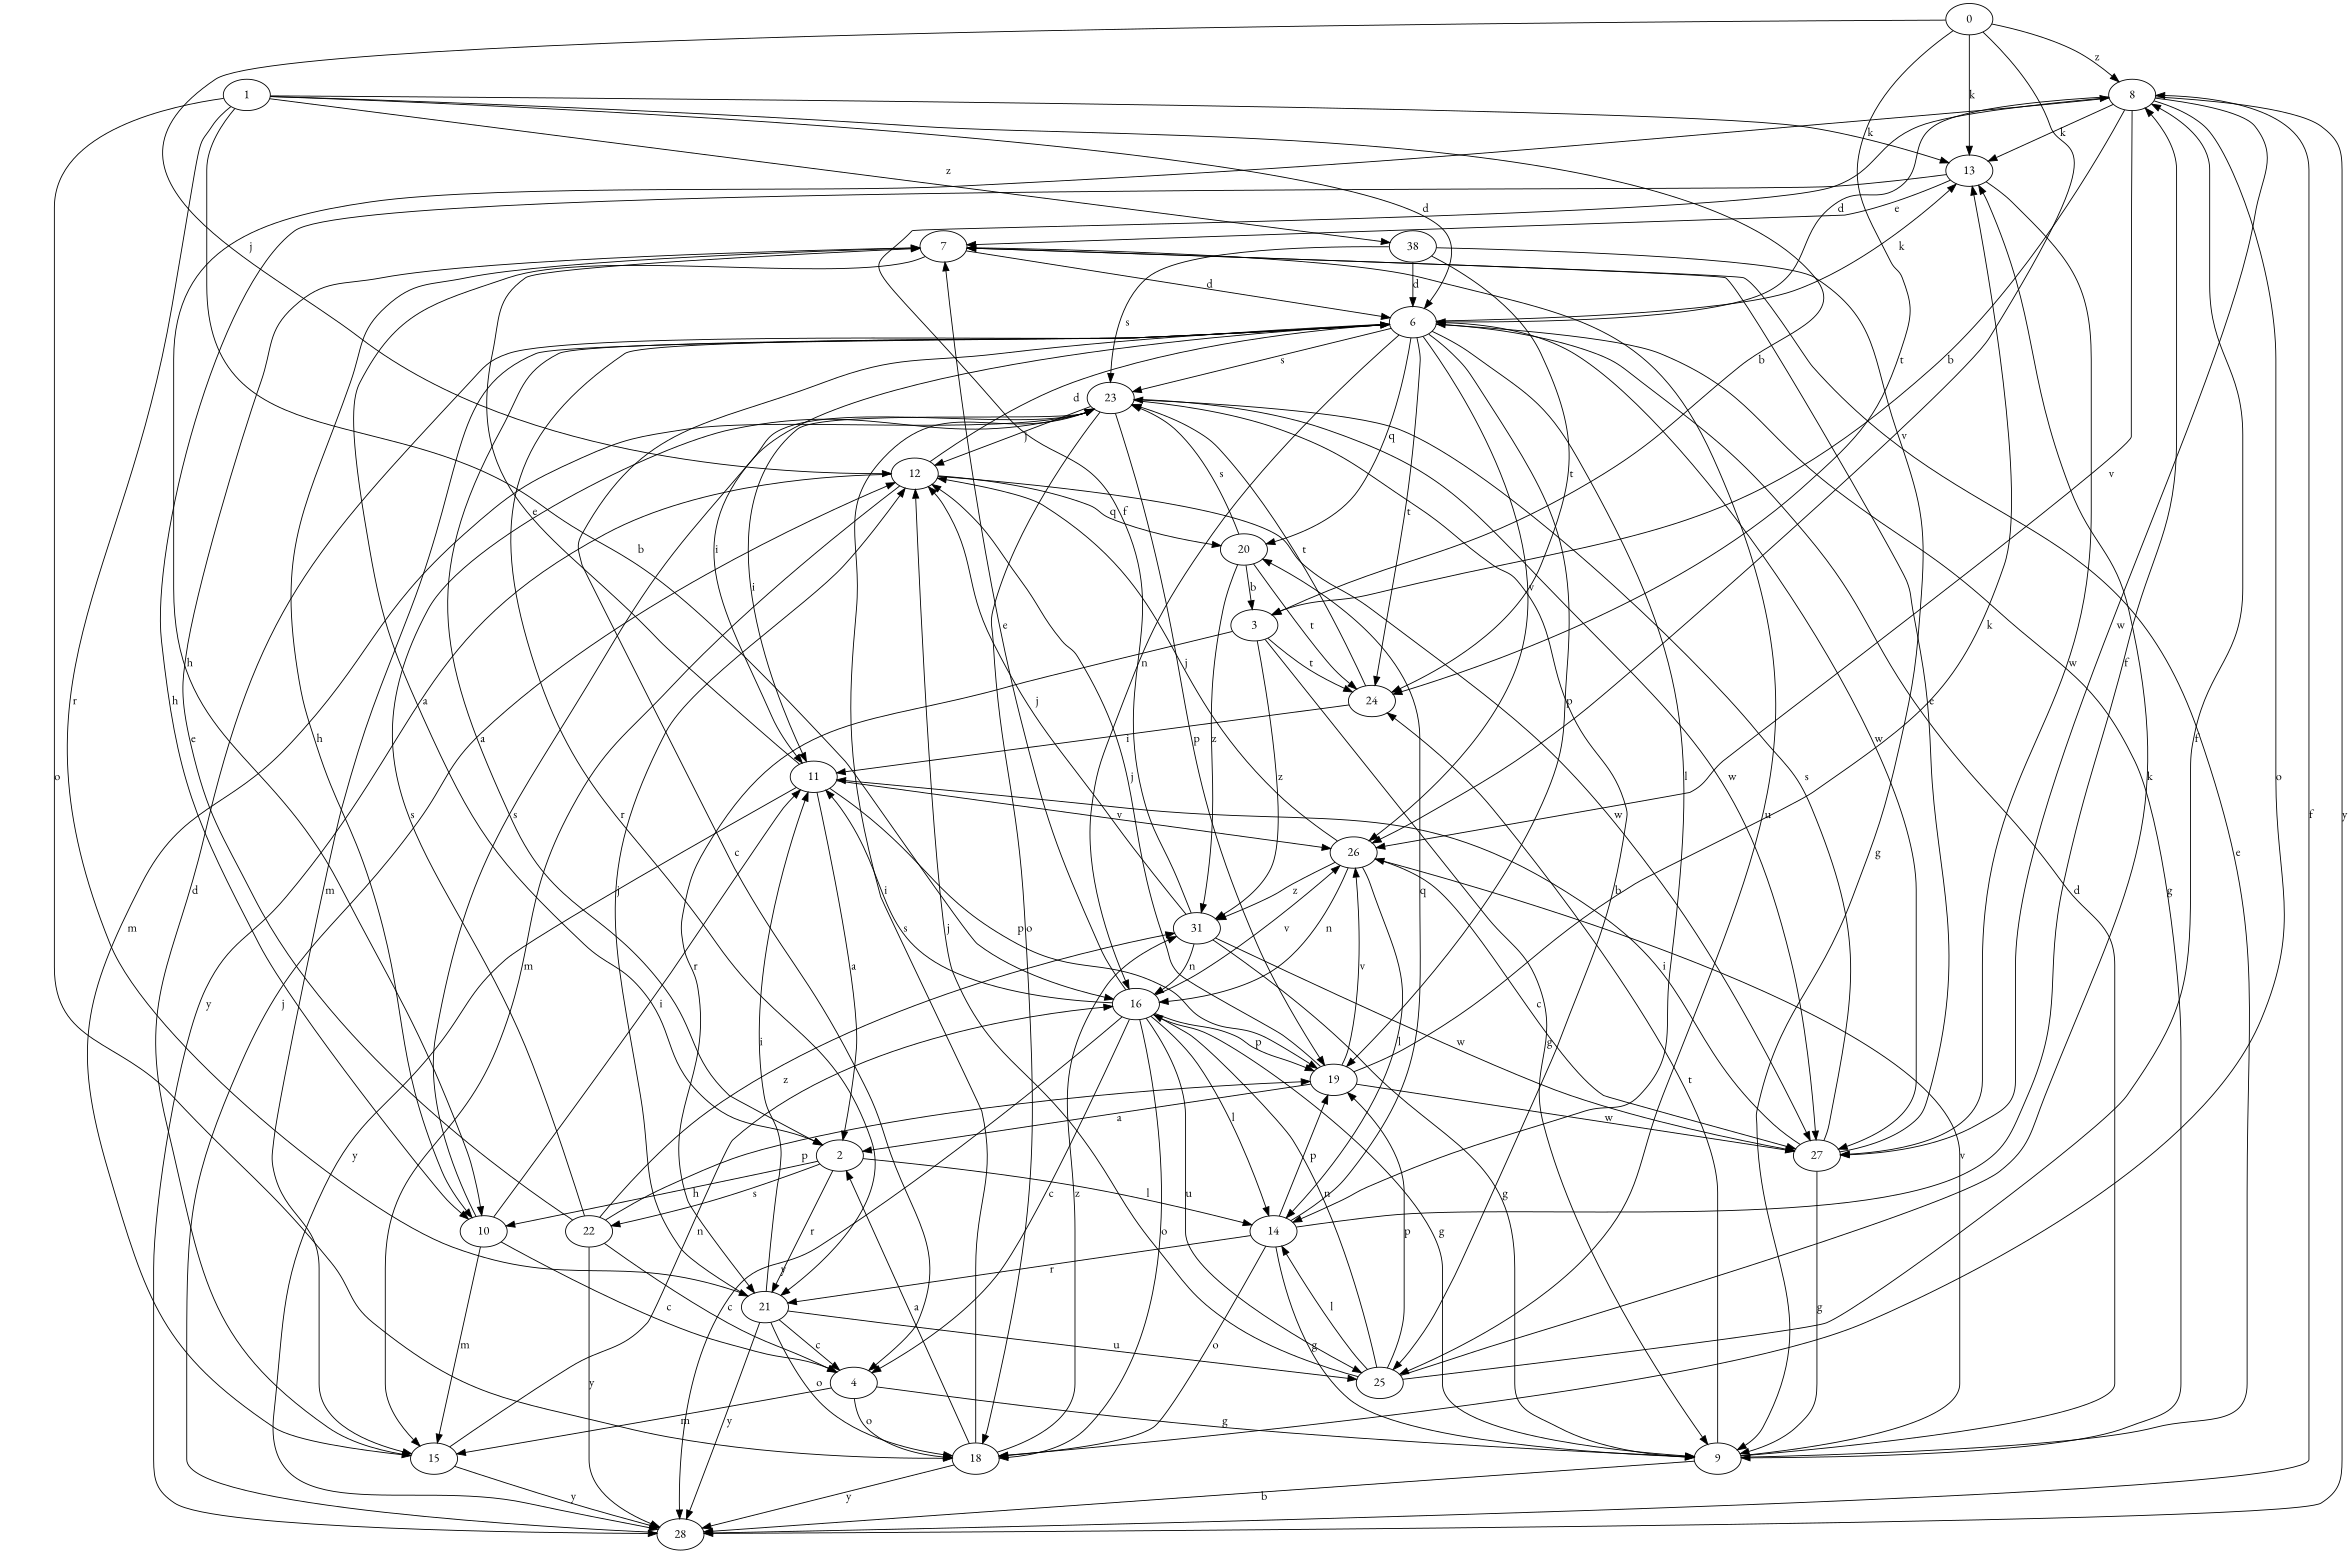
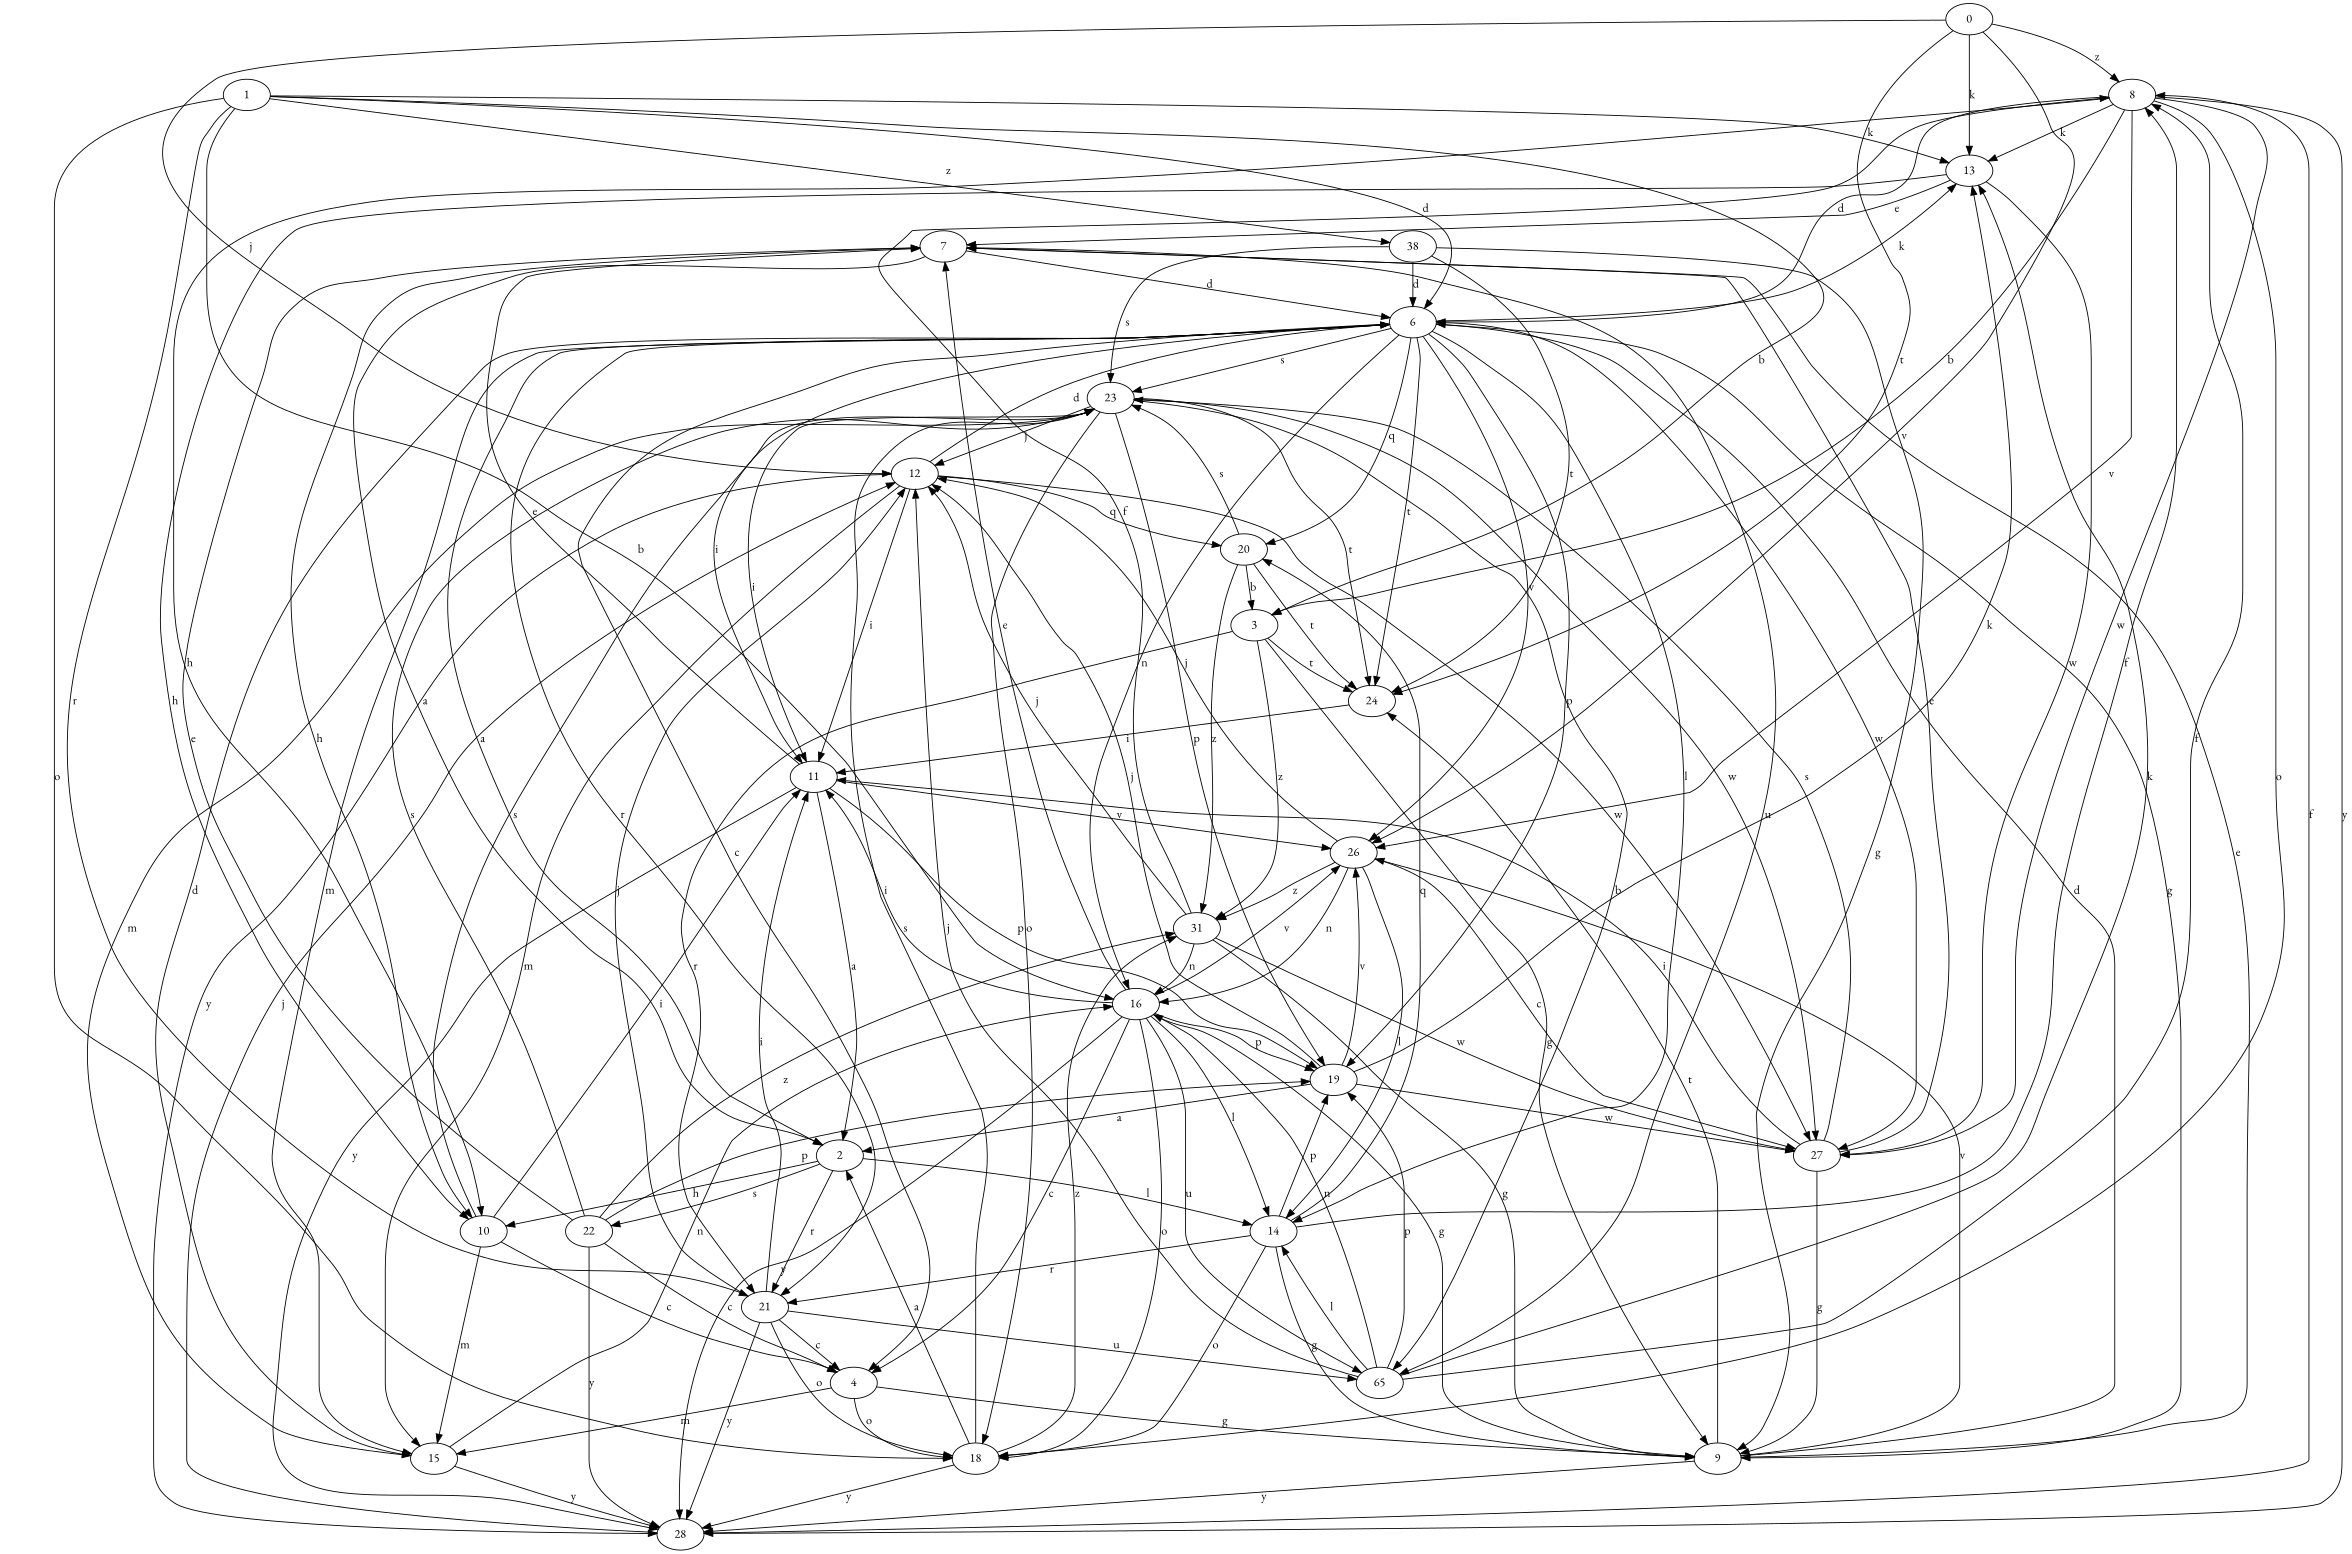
edge "24" -> "23": reversed
edge "12" -> "11": added, label "i"
node "25": label "25" -> "65"
edge "9" -> "28": label "b" -> "y"
